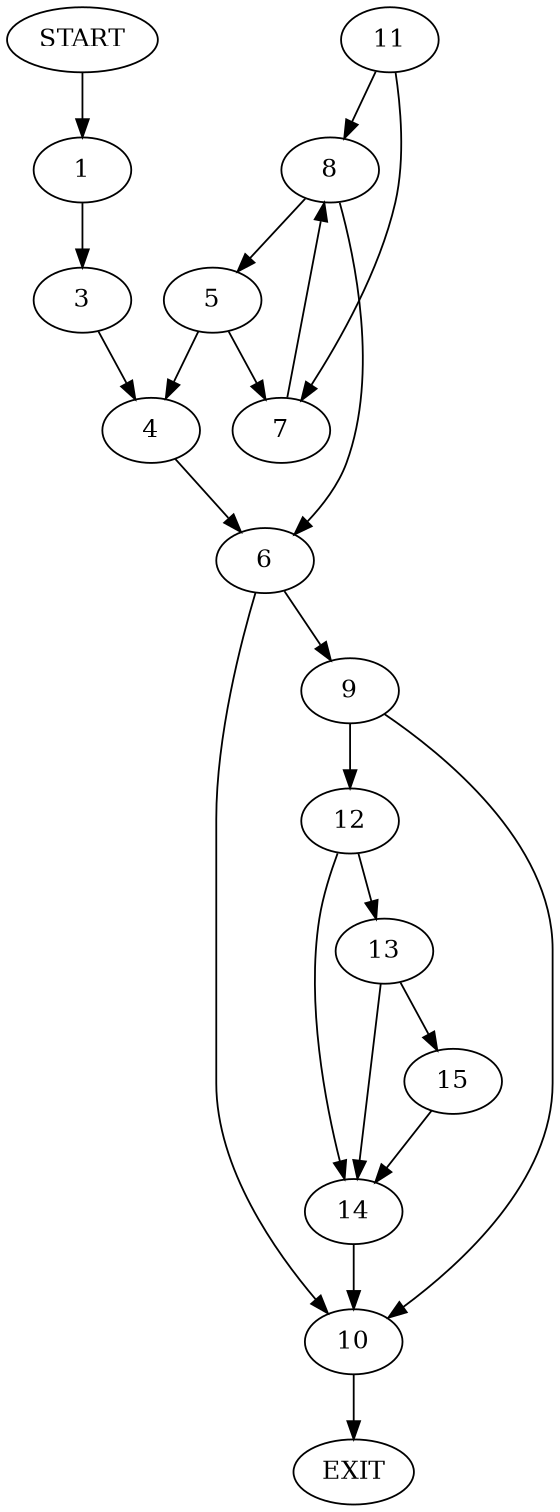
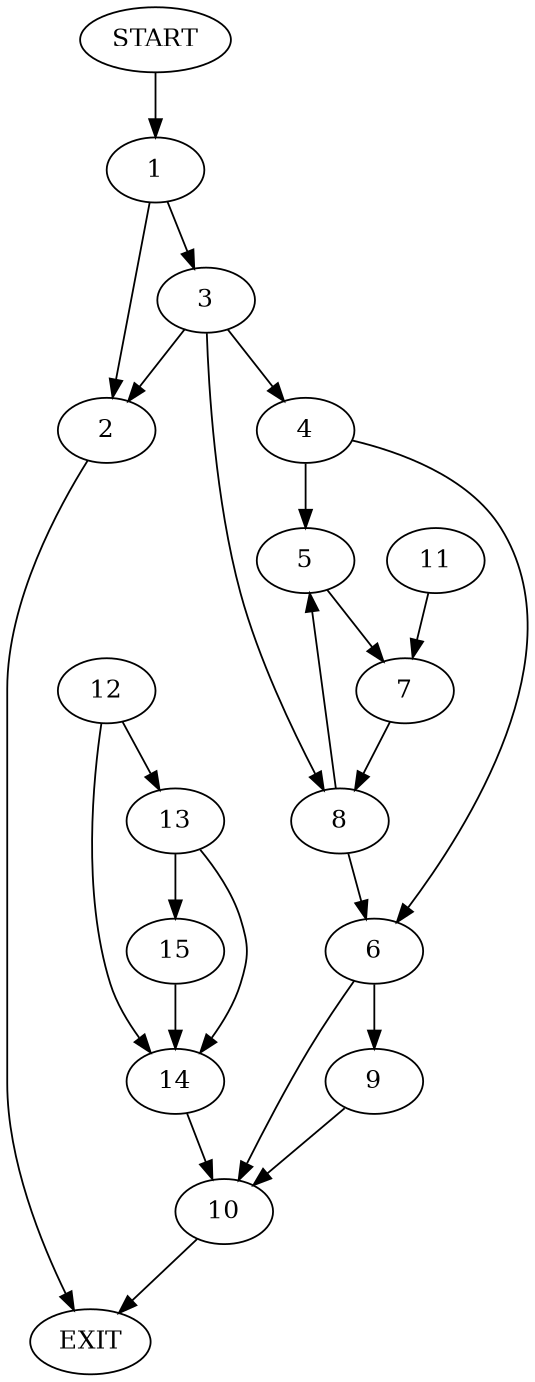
edge "11" -> "8": now "3" -> "8"
edge "5" -> "4": reversed
node "2": added
edge "9" -> "12": removed
